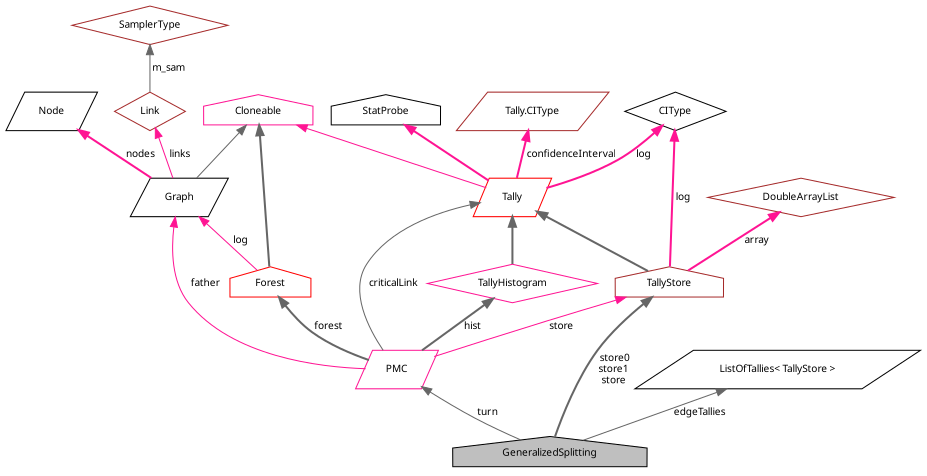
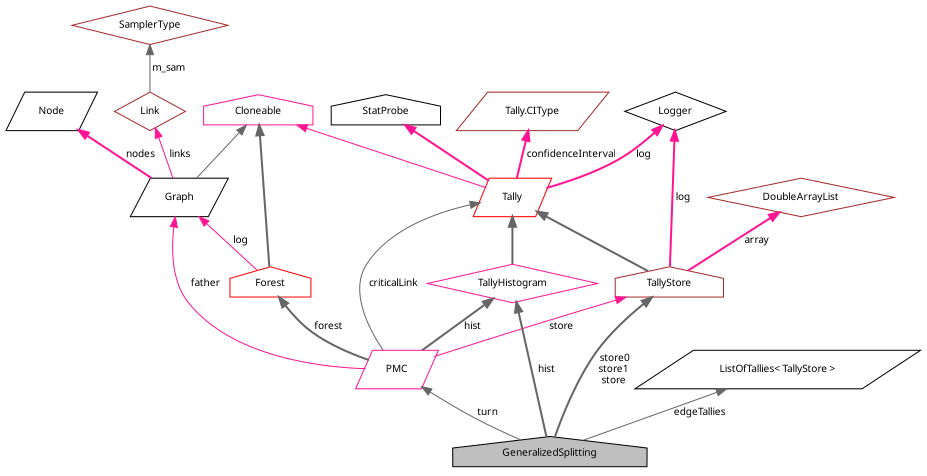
node "CIType": label "CIType" -> "Logger"
edge "GeneralizedSplitting" -> "TallyHistogram": added, label "hist"
